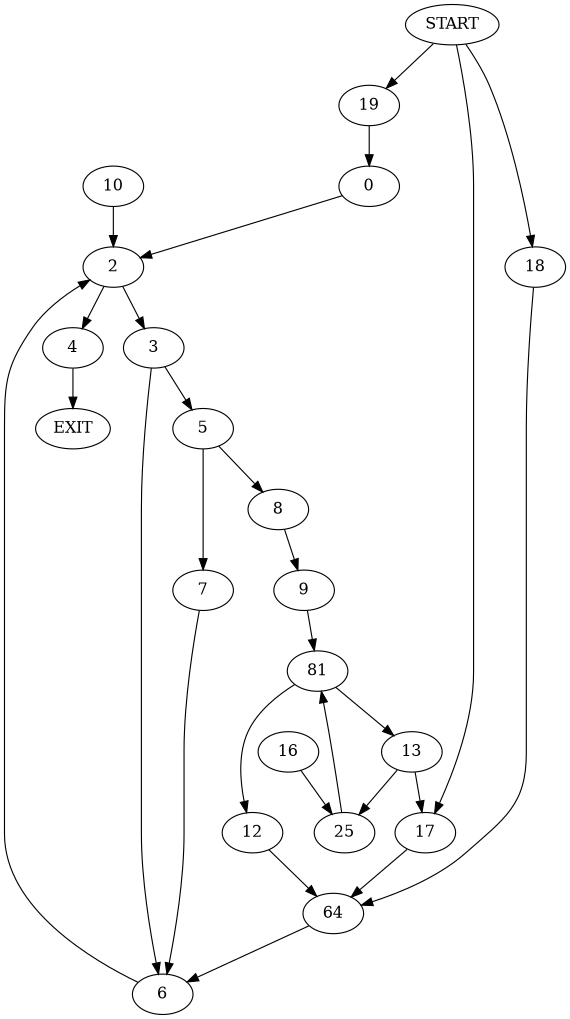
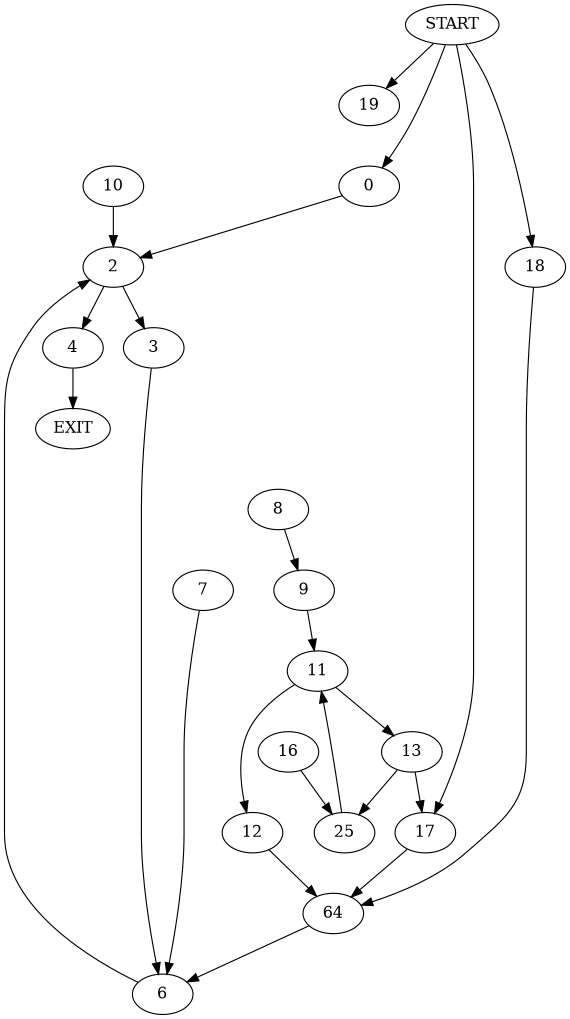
edge "19" -> "0": now "START" -> "0"
node "5": removed
node "81": label "81" -> "11"
